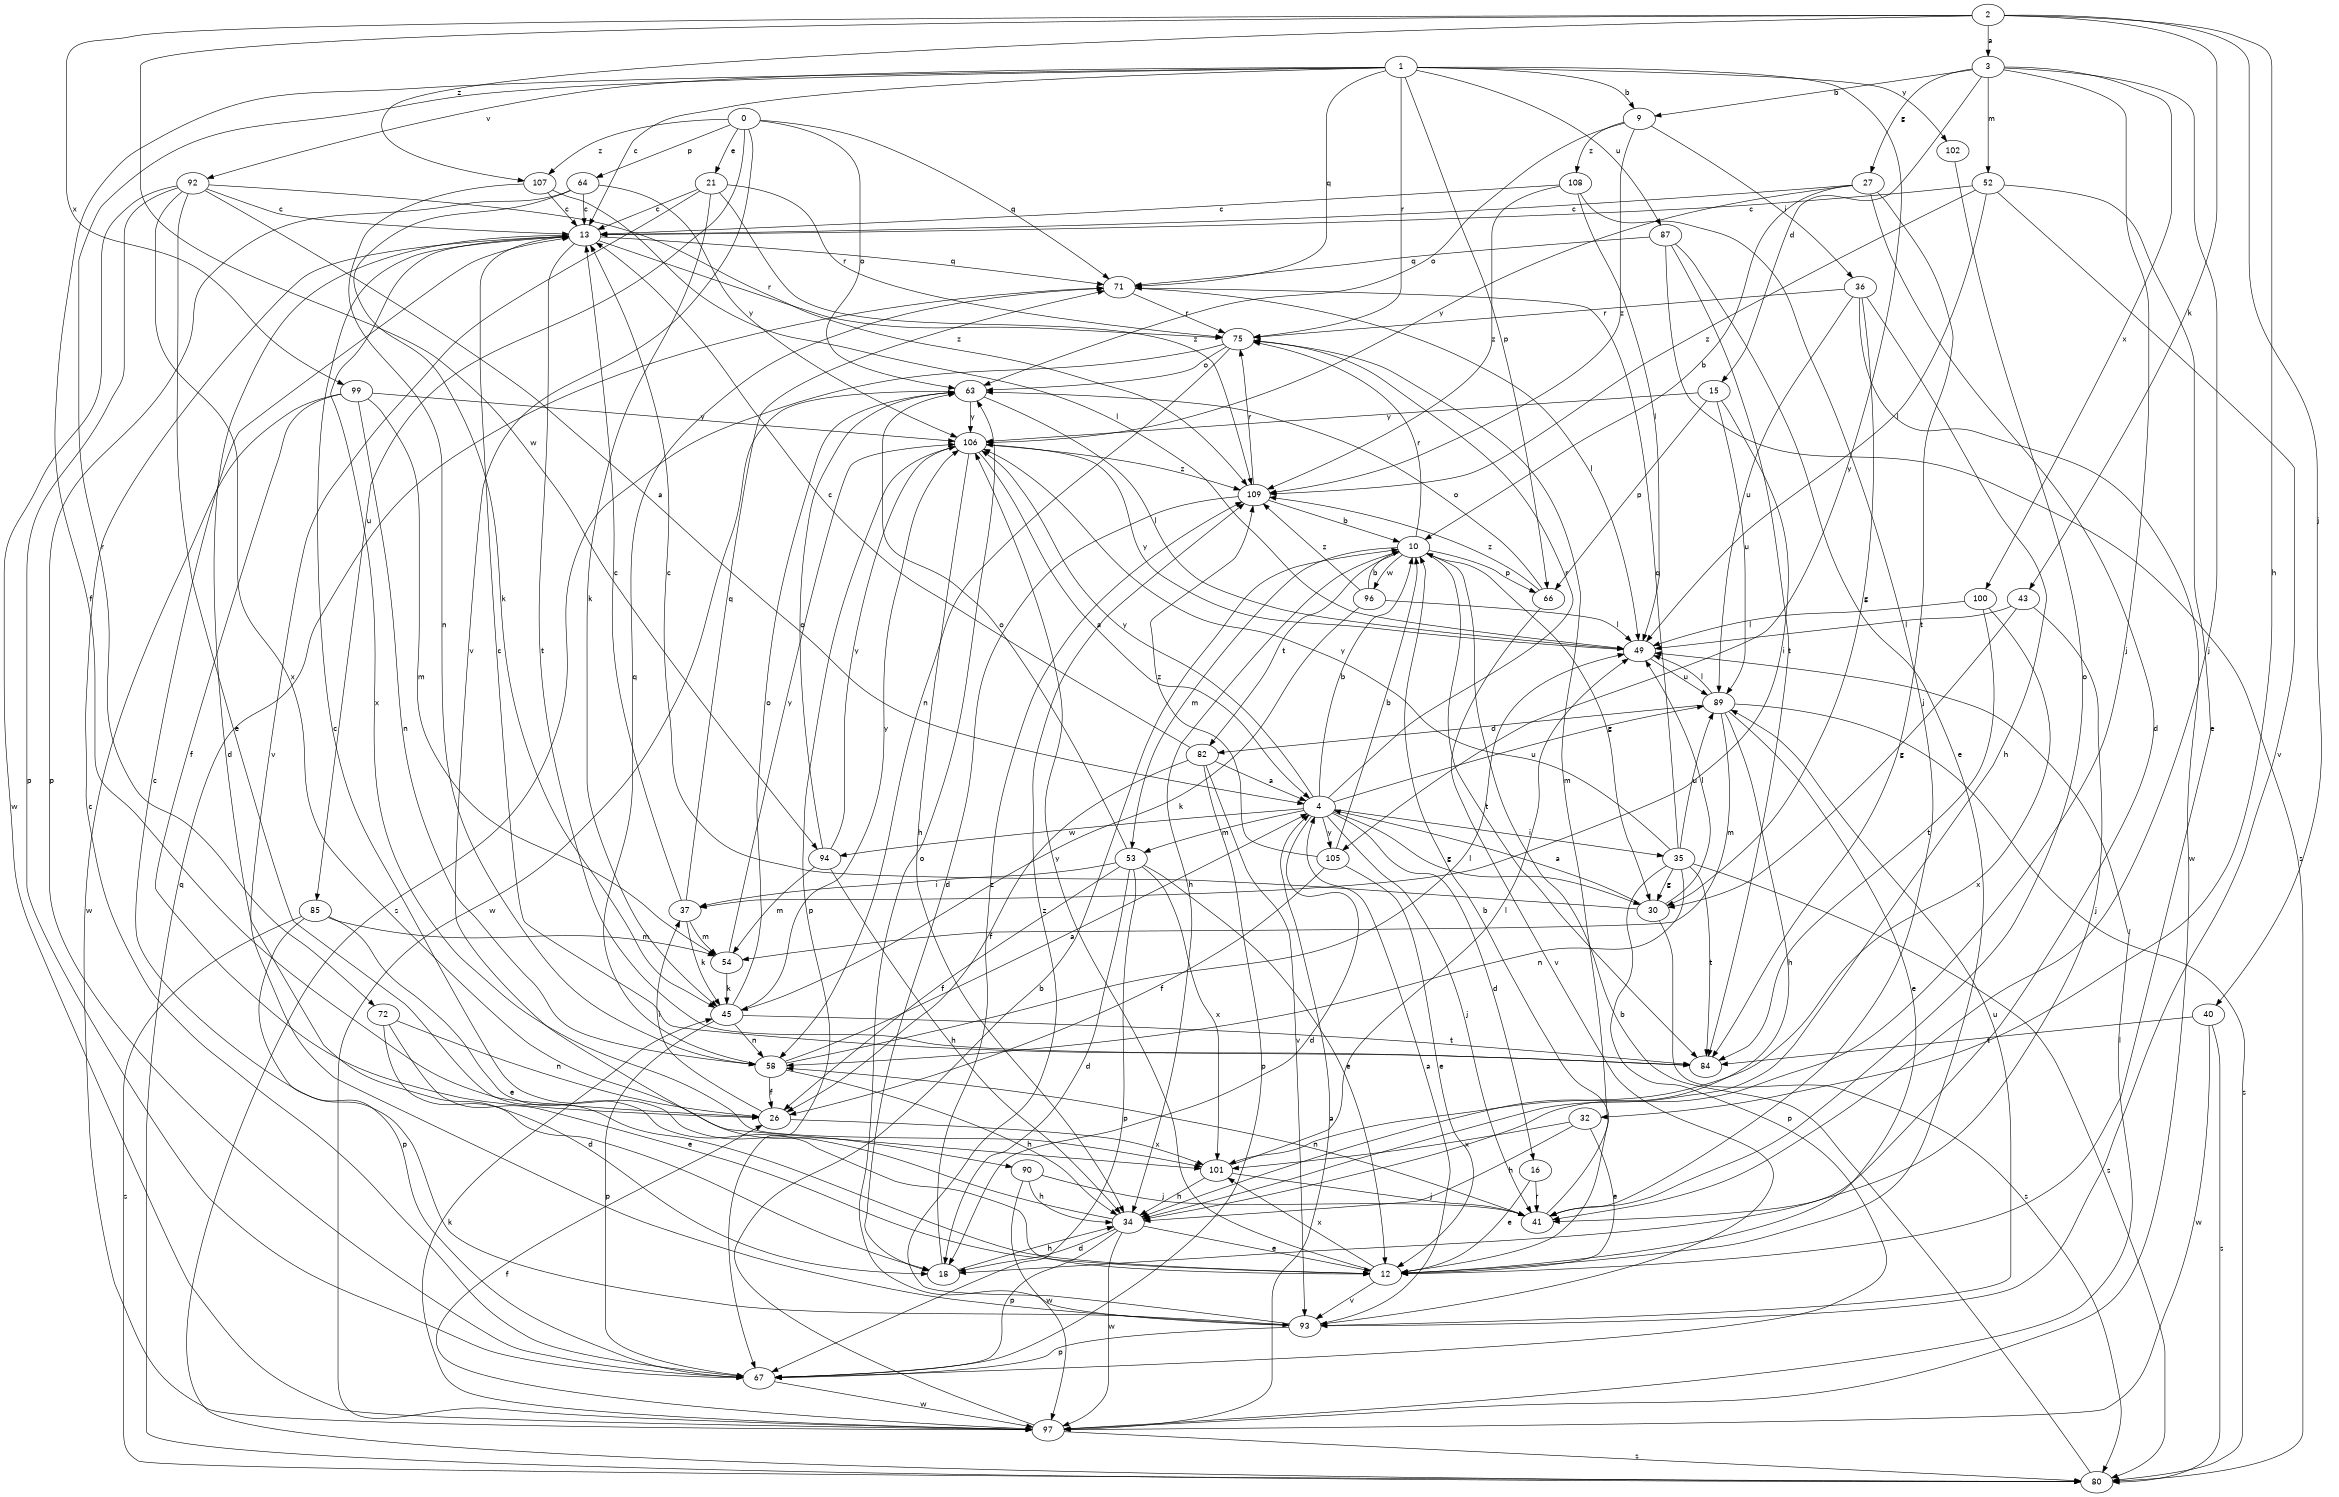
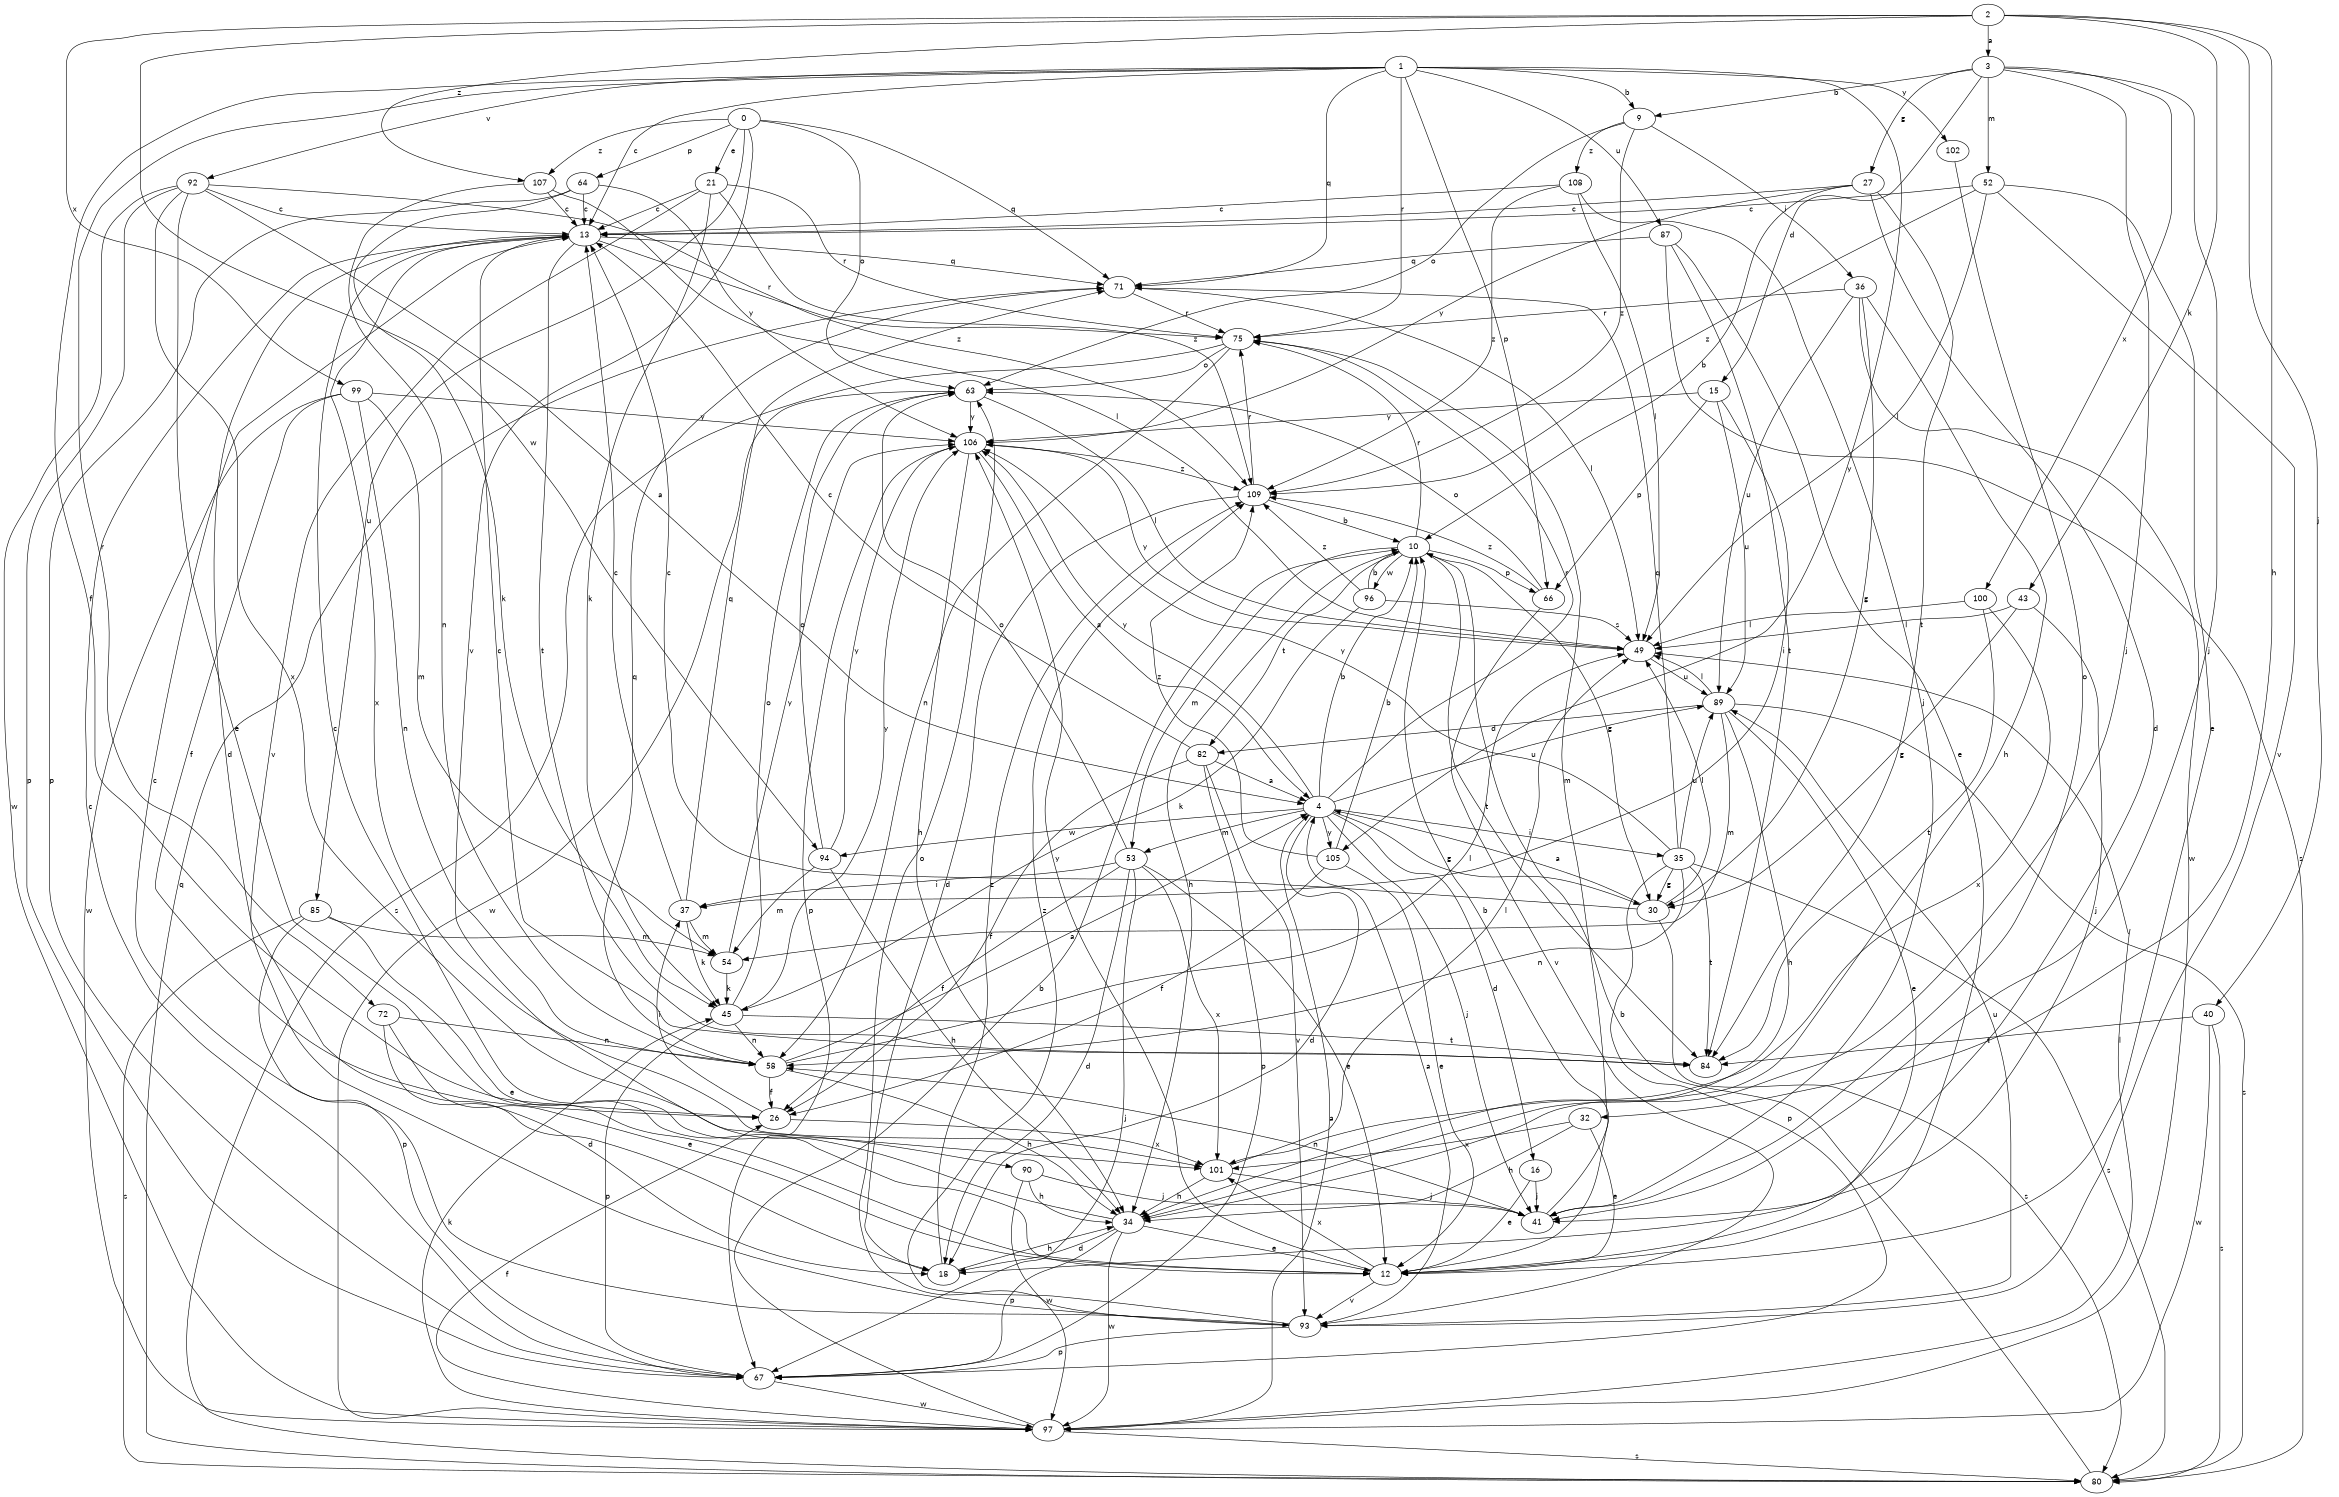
edge "96" -> "49": label "l" -> "s"
edge "72" -> "26": now "72" -> "58"
edge "53" -> "67": label "p" -> "j"
edge "16" -> "41": label "r" -> "j"
